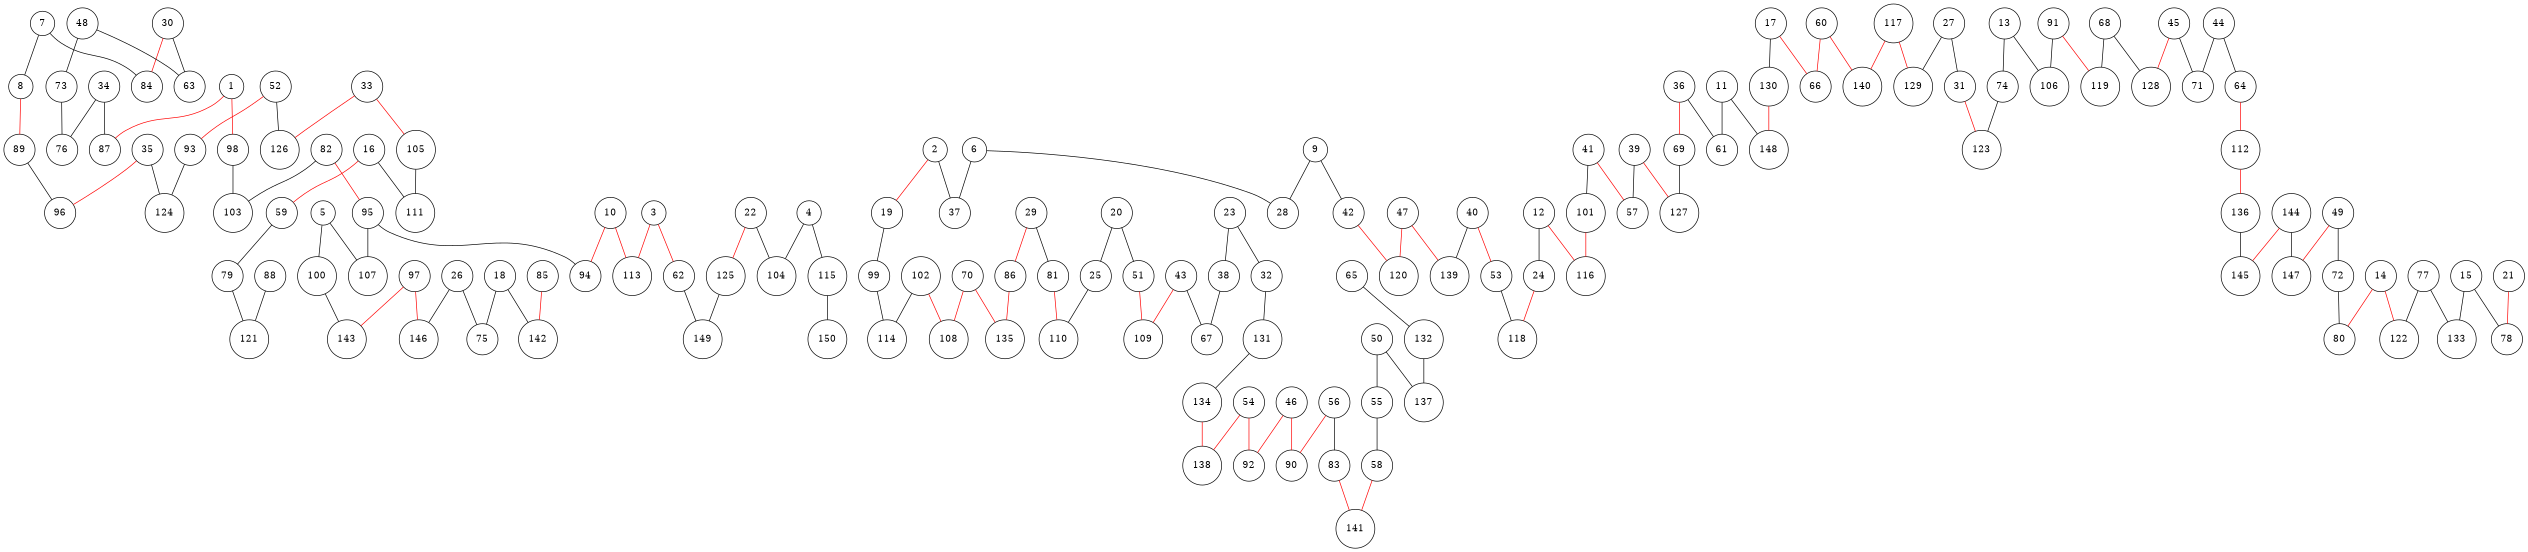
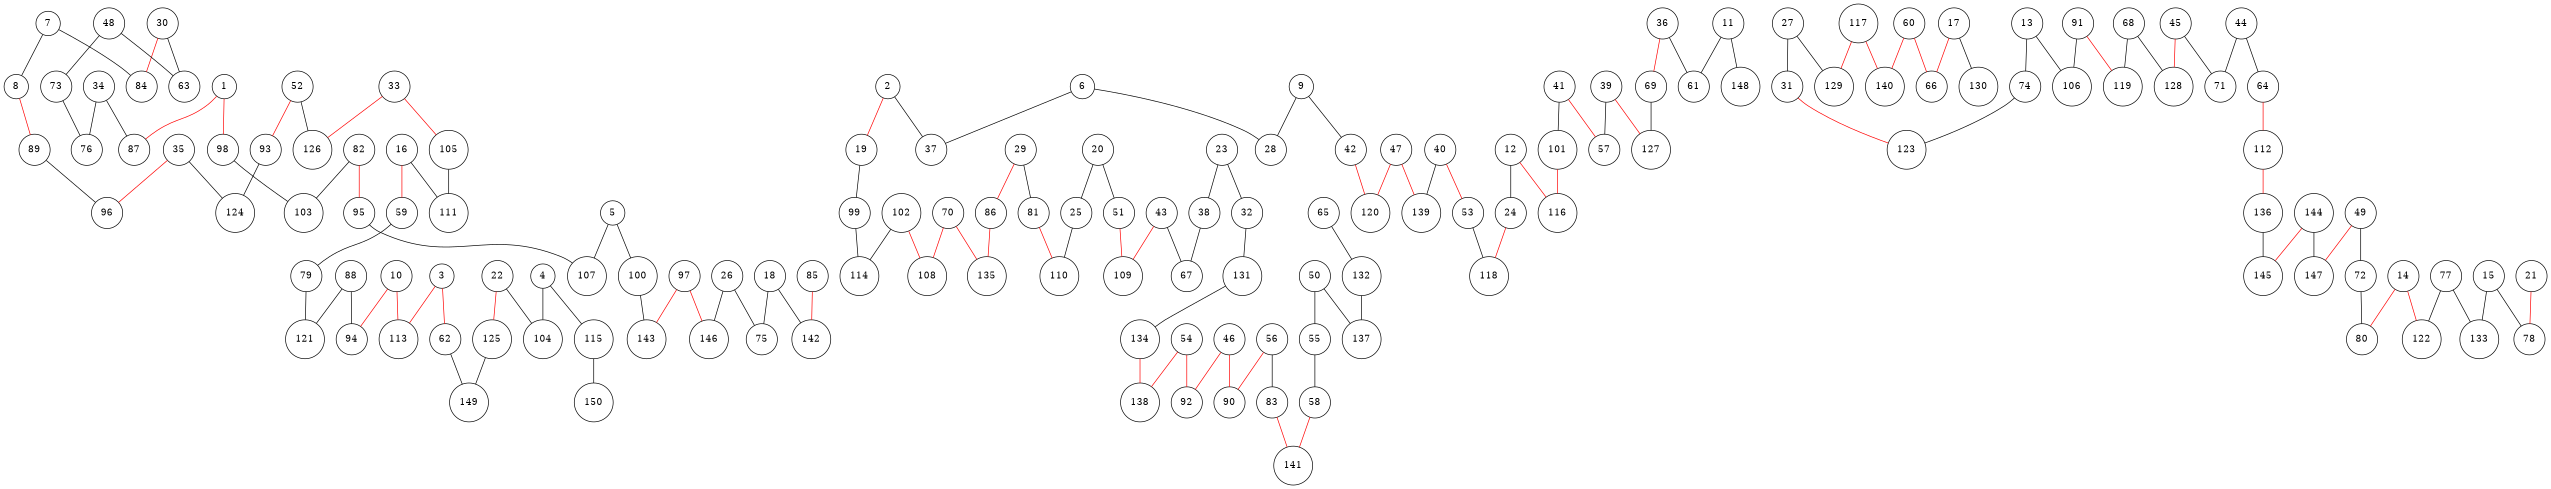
edge "130" -- "148": removed
edge "95" -- "94": now "88" -- "94"
